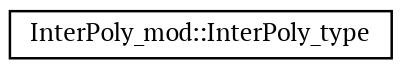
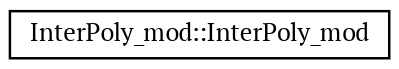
node "InterPoly_mod::InterPoly_type": label "InterPoly_mod::InterPoly_type" -> "InterPoly_mod::InterPoly_mod"
